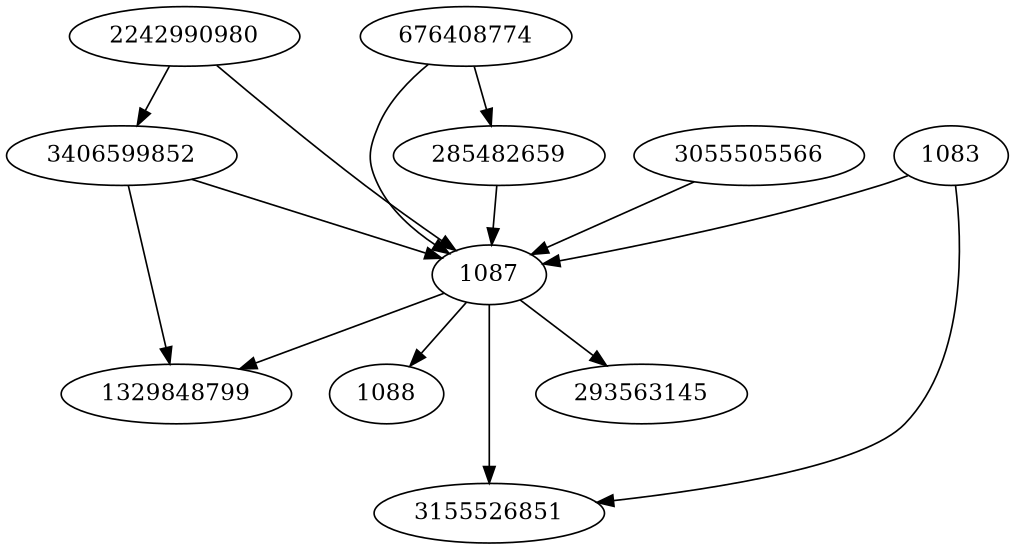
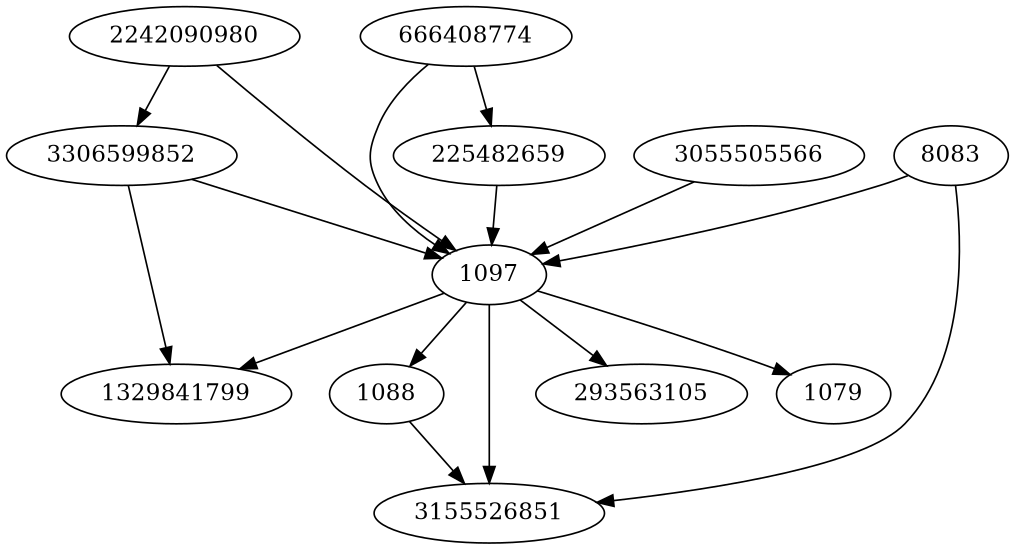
node "2242990980": label "2242990980" -> "2242090980"
node "676408774": label "676408774" -> "666408774"
node "3406599852": label "3406599852" -> "3306599852"
node "285482659": label "285482659" -> "225482659"
node "1083": label "1083" -> "8083"
node "1087": label "1087" -> "1097"
node "1329848799": label "1329848799" -> "1329841799"
node "293563145": label "293563145" -> "293563105"
node "1079": added
edge "1088" -> "3155526851": added
